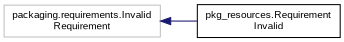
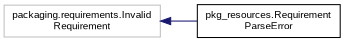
node "pkg_resources.Requirement Invalid": label "pkg_resources.Requirement Invalid" -> "pkg_resources.Requirement ParseError"
